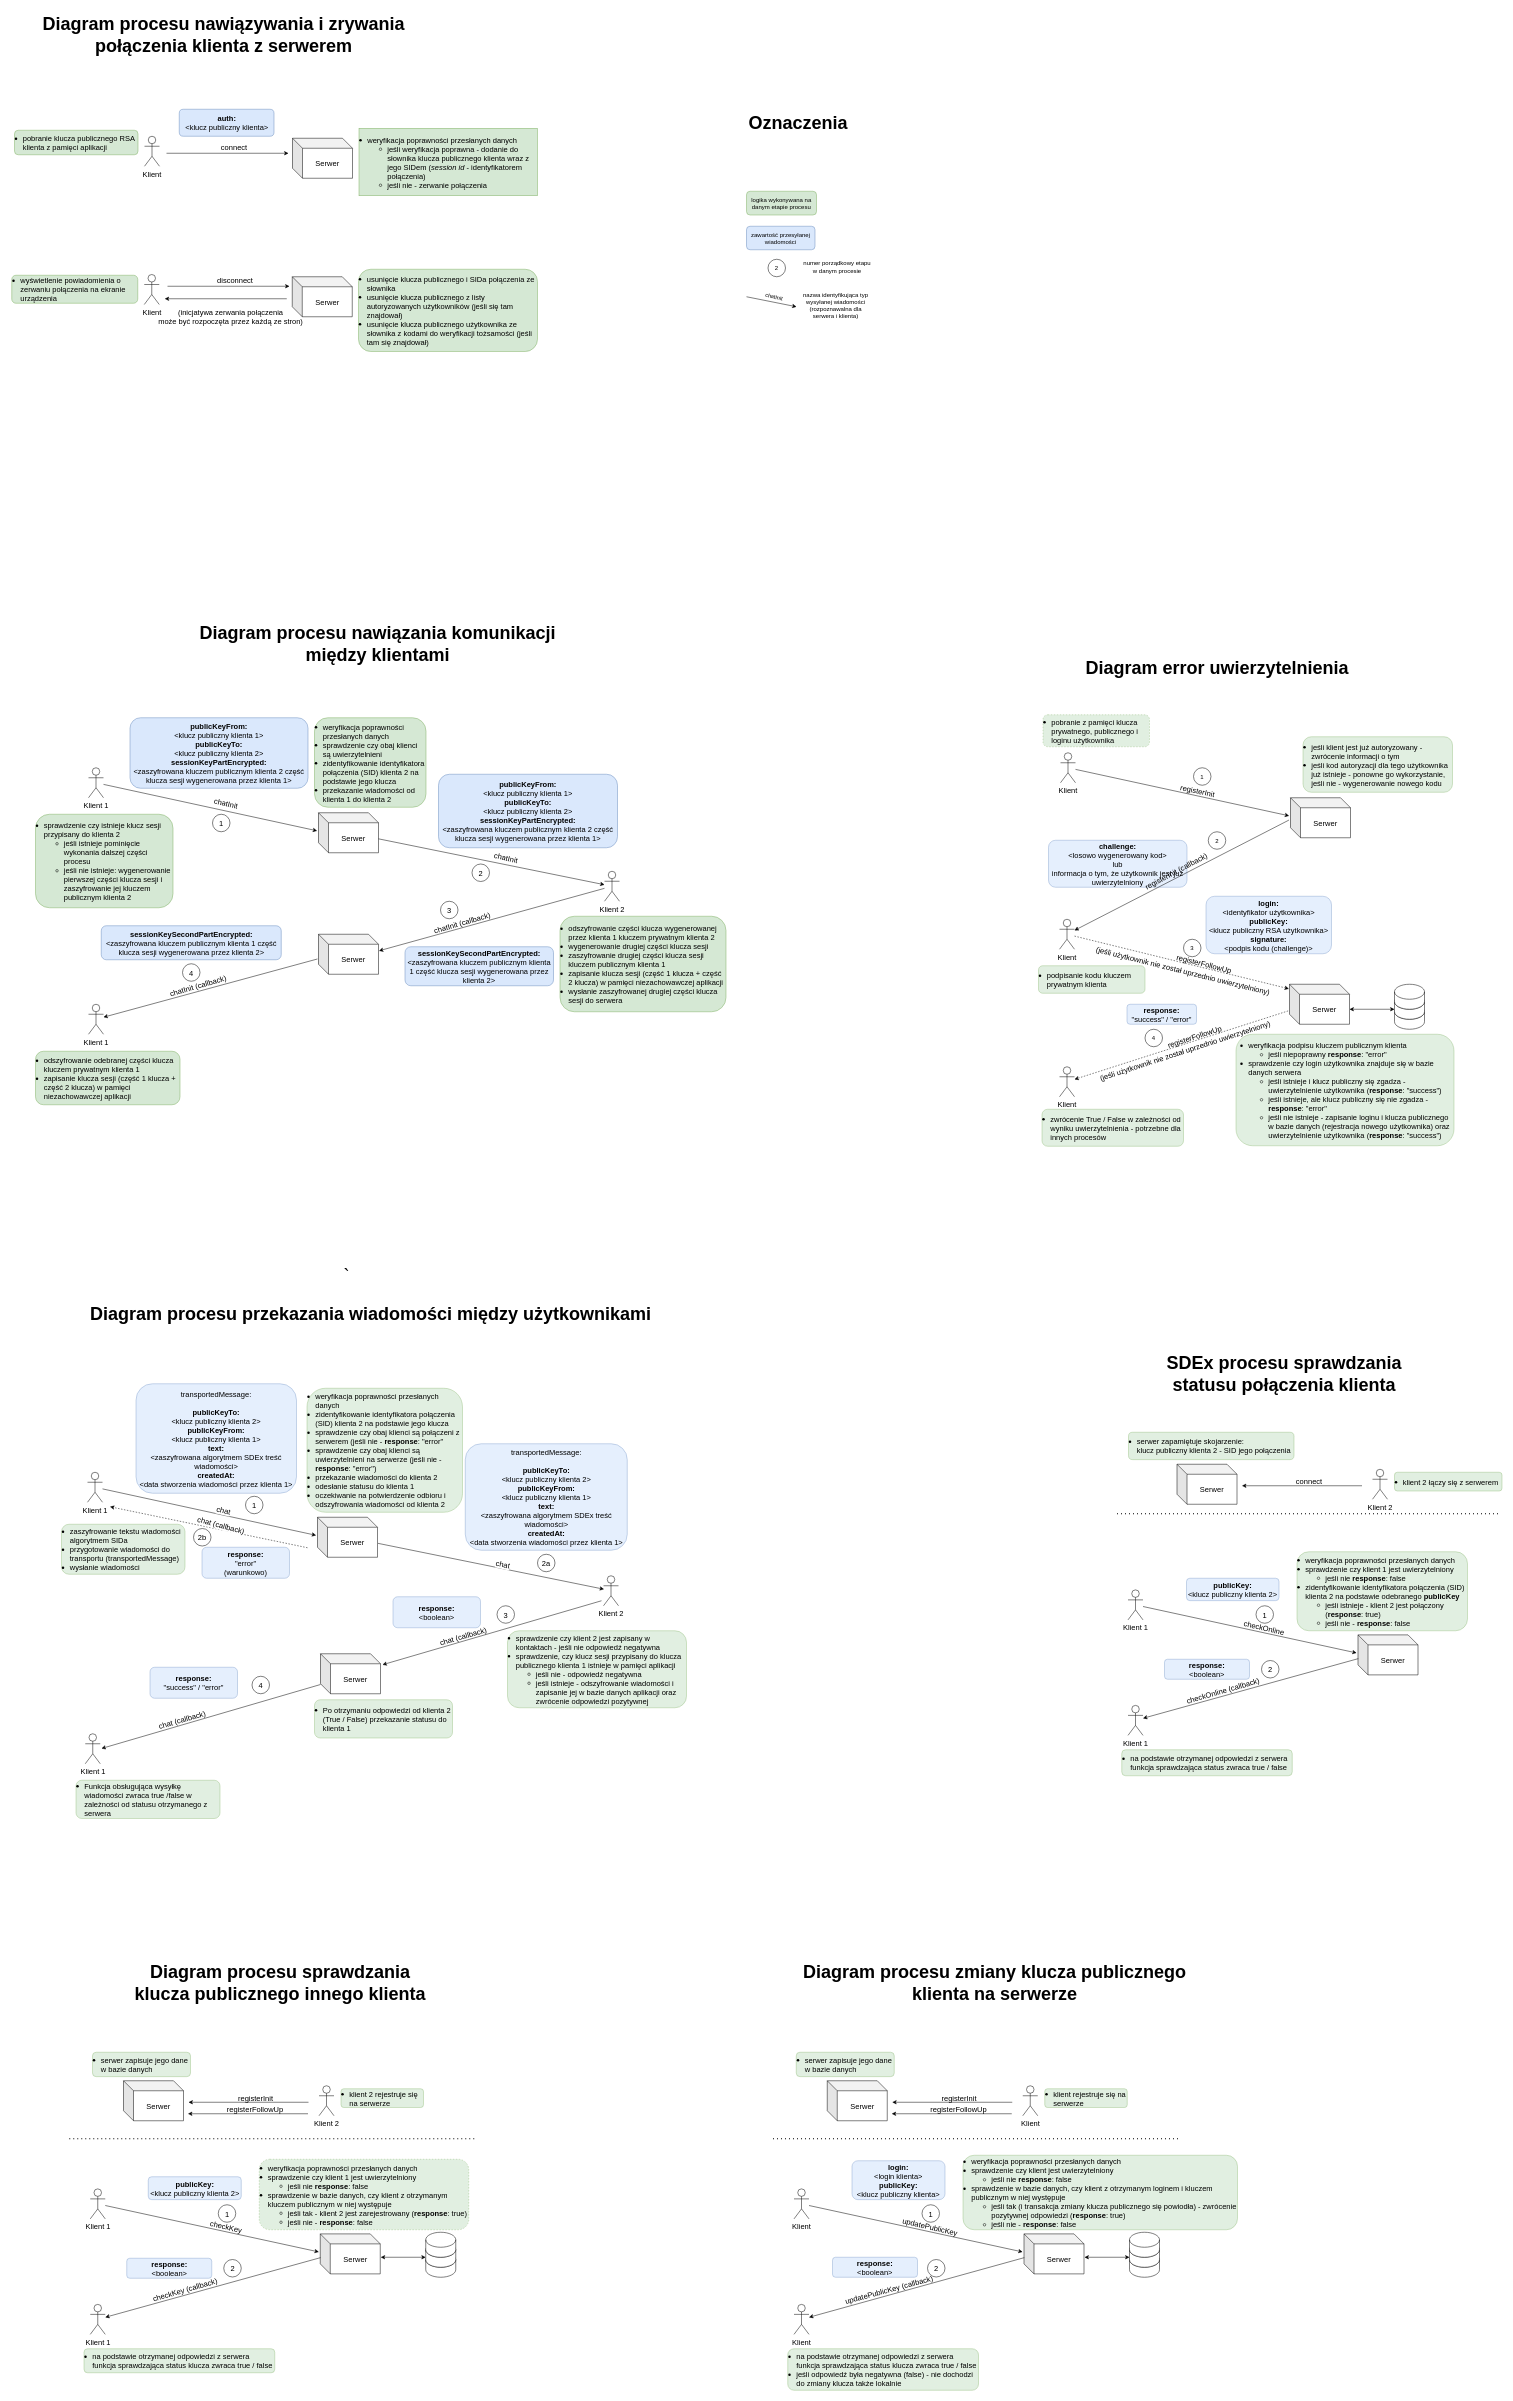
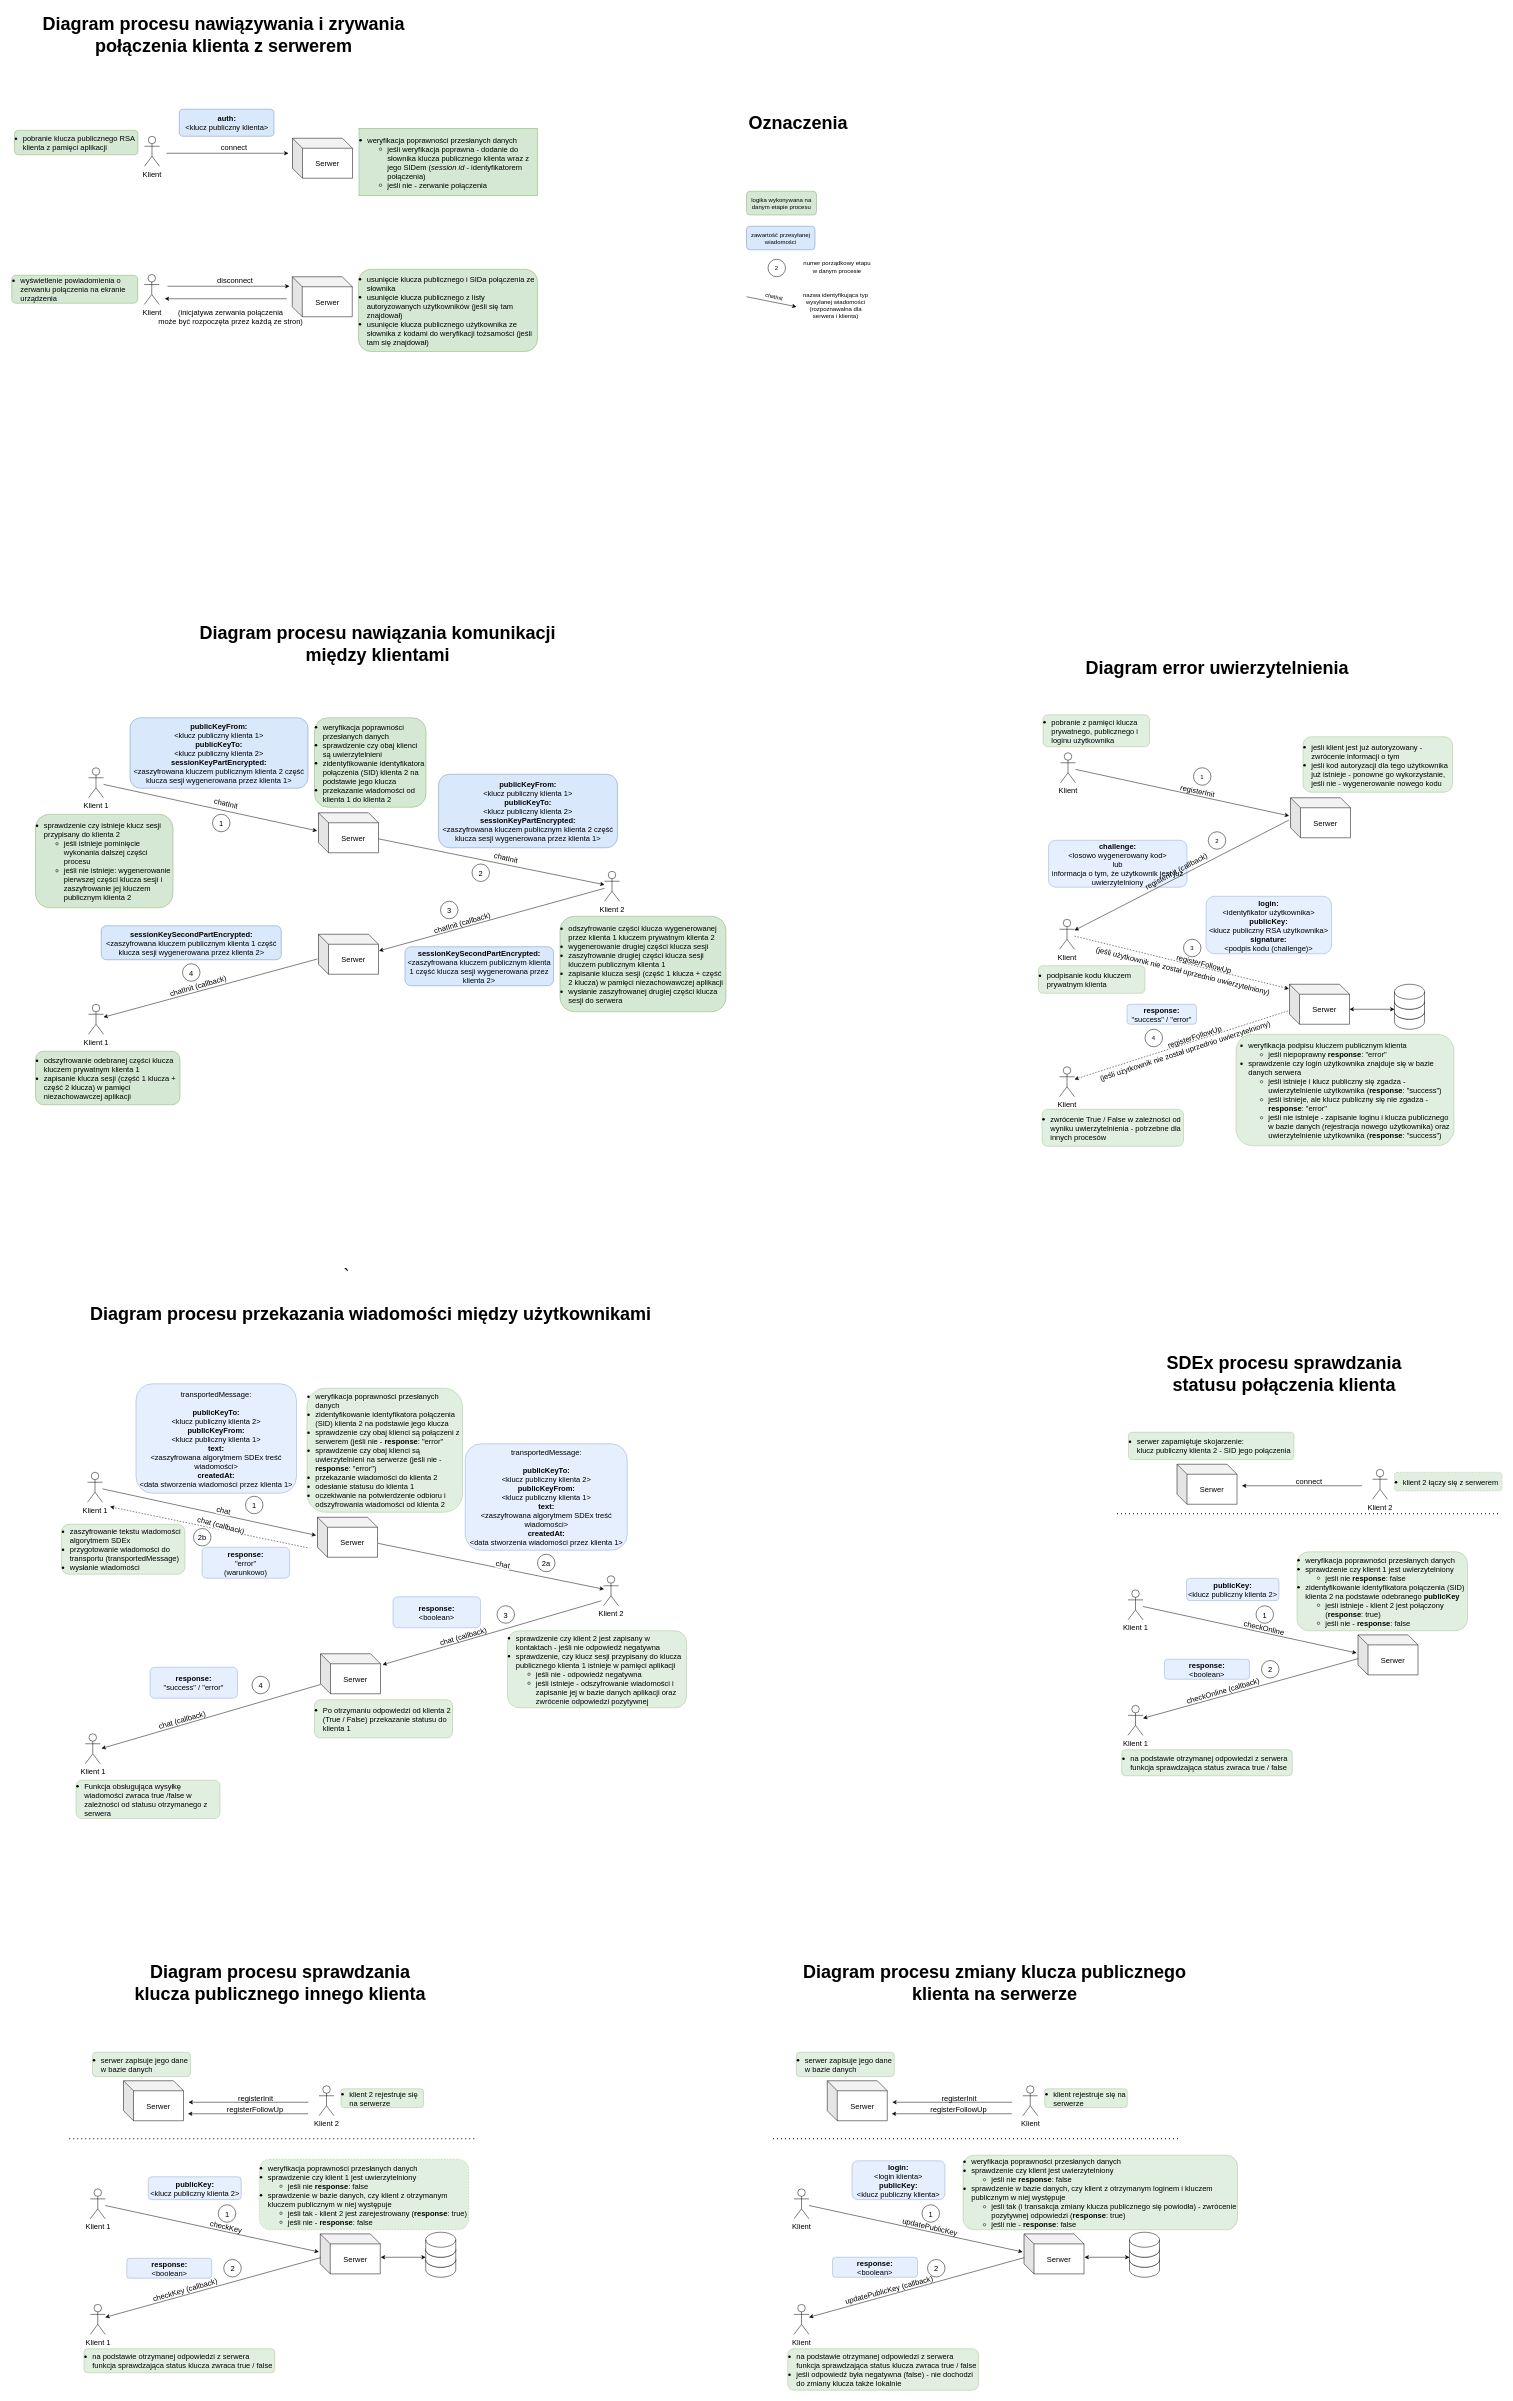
node "pobranie z pamięci klucza prywatnego, publicznego i loginu użytkownika": style dashed -> solid
node "klient 2 łączy się z serwerem": style solid -> dashed
node "zaszyfrowanie tekstu wiadomości algorytmem SIDa przygotowanie wiadomości do transportu (transportedMessage) wysłanie wiadomości": label "zaszyfrowanie tekstu wiadomości algorytmem SIDa przygotowanie wiadomości do transportu (transportedMessage) wysłanie wiadomości" -> "zaszyfrowanie tekstu wiadomości algorytmem SDEx przygotowanie wiadomości do transportu (transportedMessage) wysłanie wiadomości"
